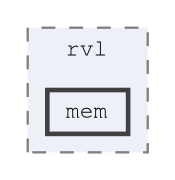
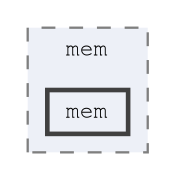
cluster "rvl": label "rvl" -> "mem"
